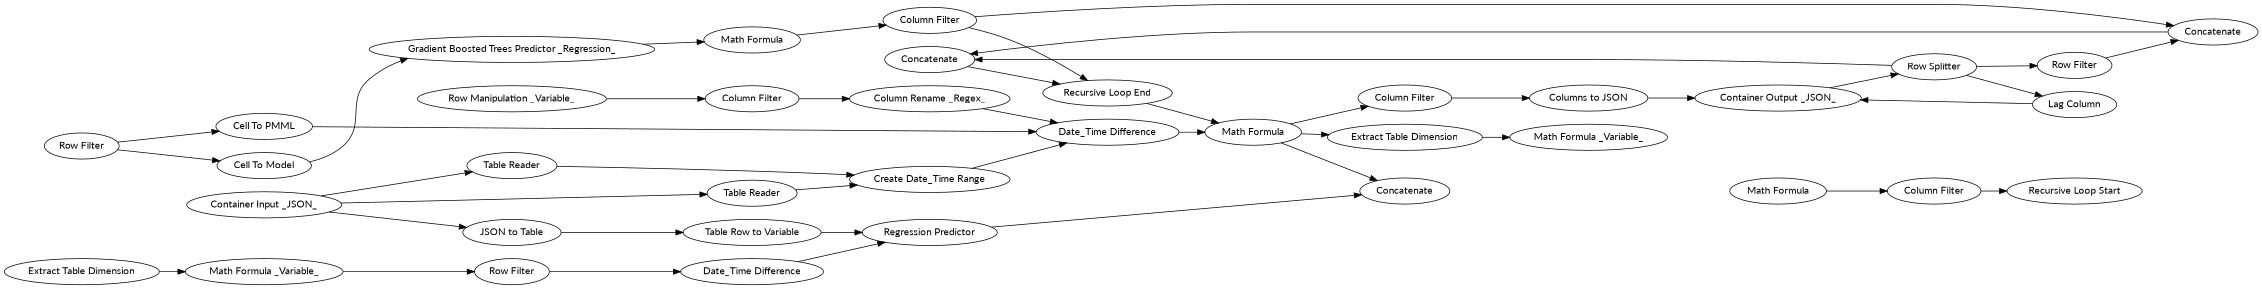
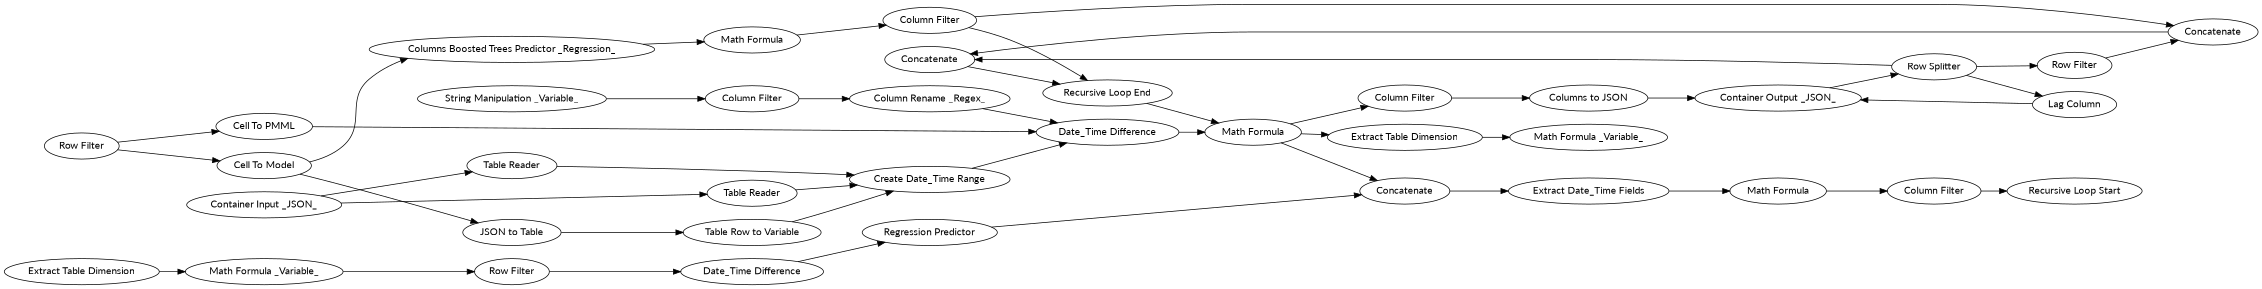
node "Gradient Boosted Trees Predictor _Regression_": label "Gradient Boosted Trees Predictor _Regression_" -> "Columns Boosted Trees Predictor _Regression_"
node "Row Manipulation _Variable_": label "Row Manipulation _Variable_" -> "String Manipulation _Variable_"
node "Extract Date_Time Fields": added
edge "Container Input _JSON_" -> "JSON to Table": now "Cell To Model" -> "JSON to Table"
edge "Table Row to Variable" -> "Regression Predictor": now "Table Row to Variable" -> "Create Date_Time Range"
